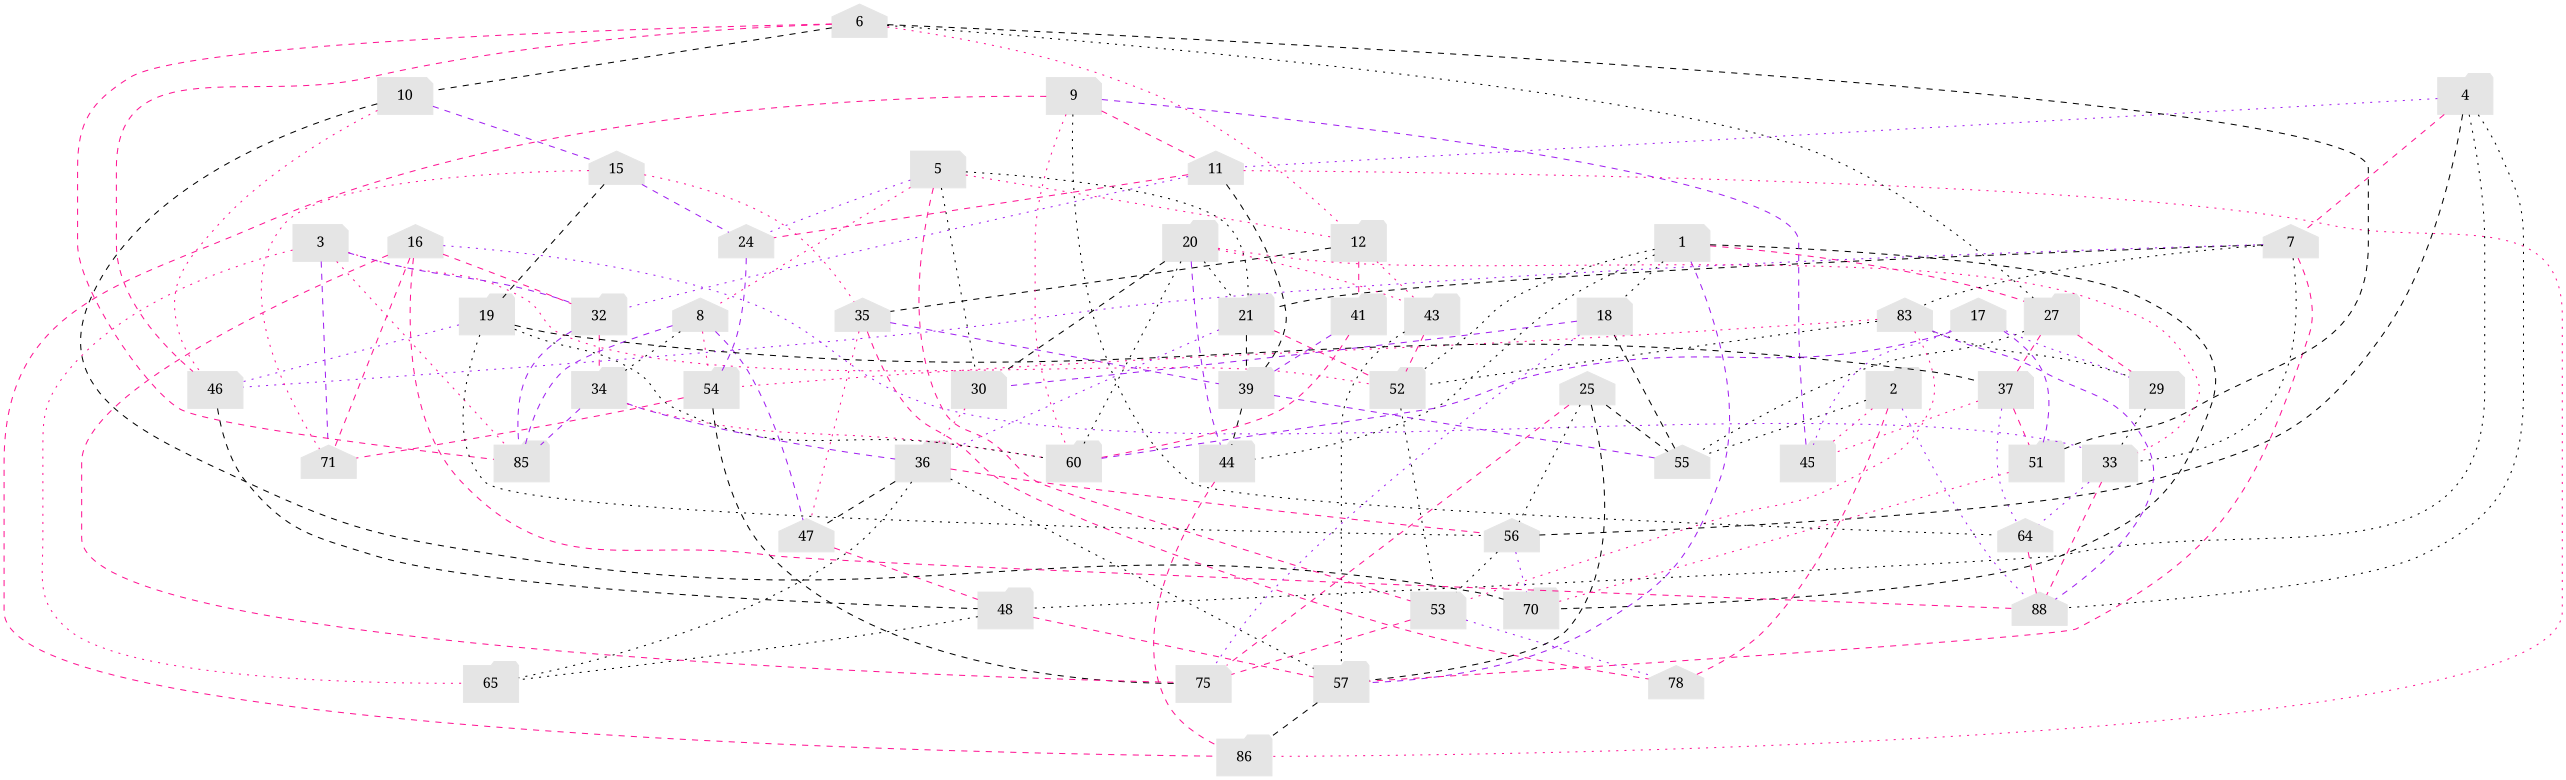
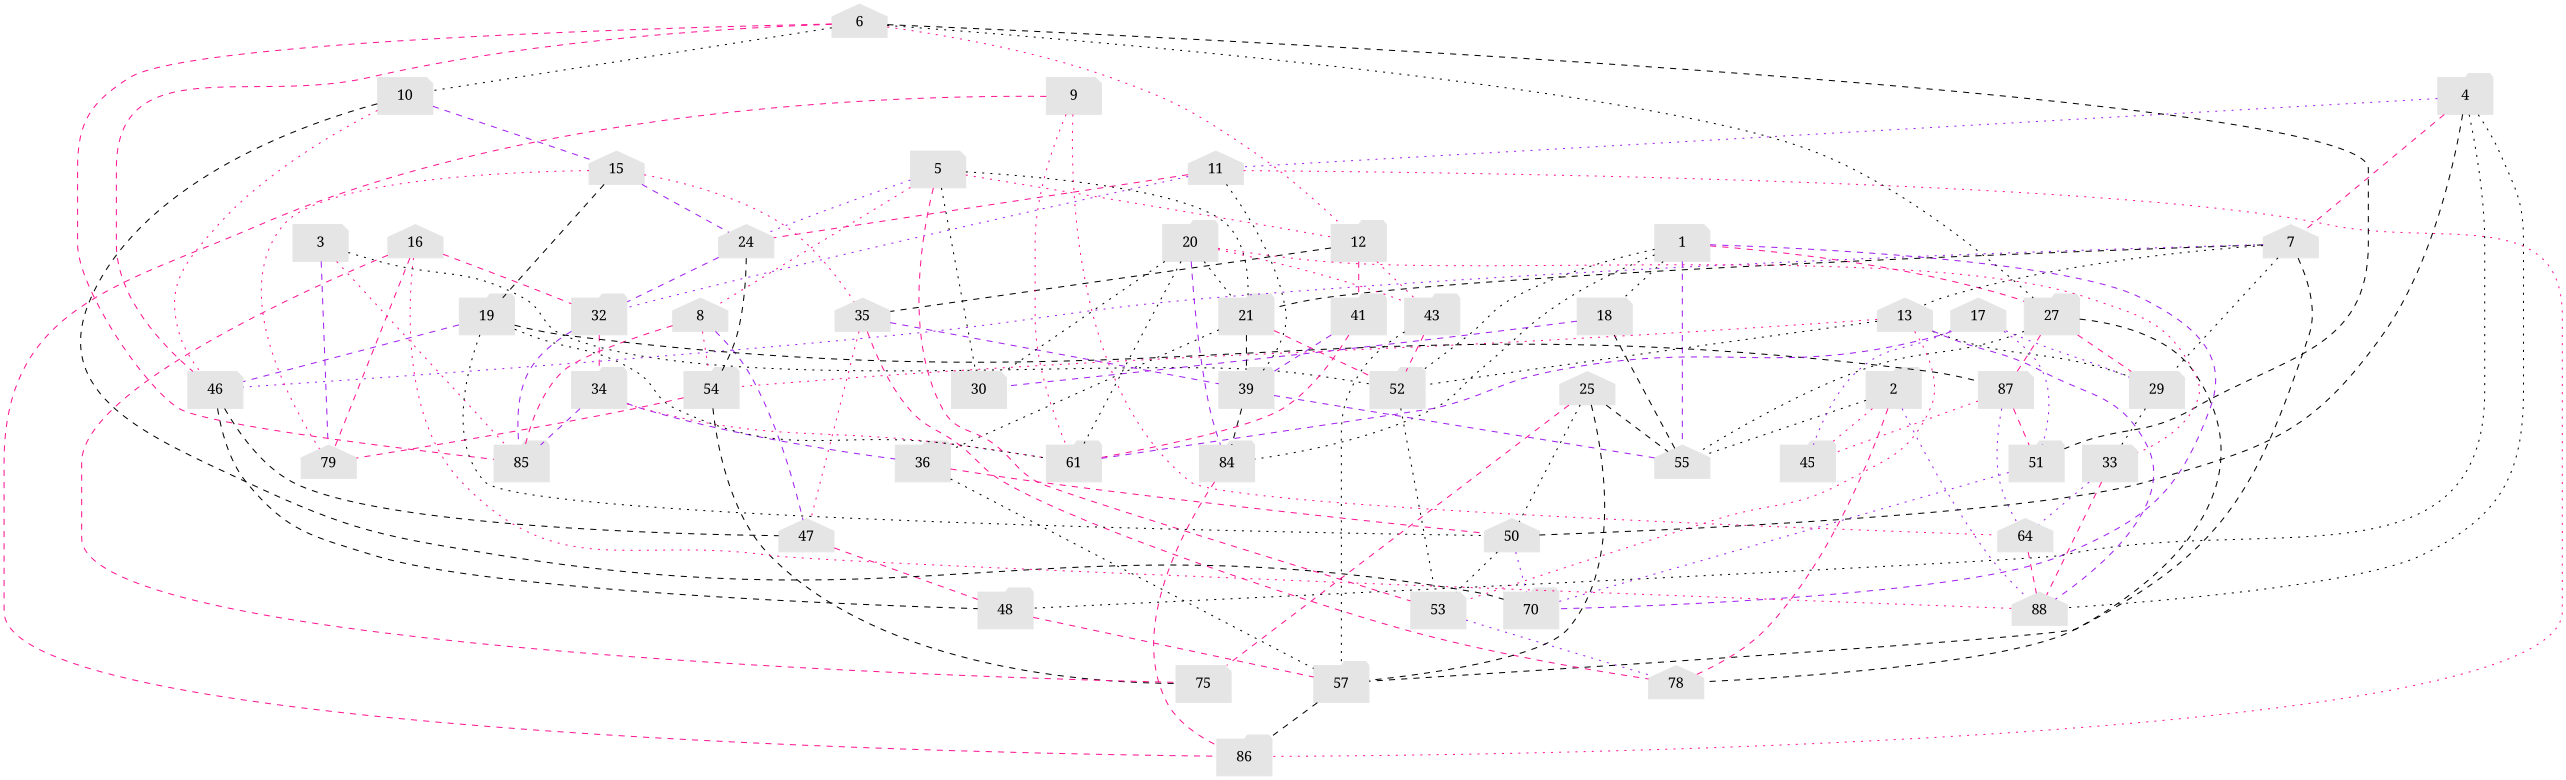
edge "6" -- "10": style dashed -> dotted
edge "9" -- "11": removed
edge "9" -- "45": removed
edge "11" -- "39": style dashed -> dotted
edge "3" -- "32": now "24" -- "32"
edge "24" -- "54": color purple -> black
node "83": label "83" -> "13"
edge "20" -- "30": style dashed -> dotted
edge "8" -- "34": removed
edge "19" -- "46": style dotted -> dashed
edge "3" -- "52": color deeppink -> black
edge "8" -- "85": color purple -> deeppink
edge "17" -- "51": style dashed -> dotted
edge "21" -- "36": color purple -> black
node "37": label "37" -> "87"
edge "7" -- "33": now "7" -- "29"
edge "30" -- "36": removed
edge "16" -- "33": removed
edge "1" -- "70": color black -> purple
node "71": label "71" -> "79"
node "60": label "60" -> "61"
node "44": label "44" -> "84"
edge "18" -- "75": removed
edge "36" -- "47": now "46" -- "47"
edge "9" -- "64": color black -> deeppink
node "56": label "56" -> "50"
edge "51" -- "70": color deeppink -> purple
edge "1" -- "57": now "1" -- "55"
edge "27" -- "78": added
edge "16" -- "88": style dashed -> dotted
edge "7" -- "57": color deeppink -> black
edge "53" -- "75": removed
node "65": removed
